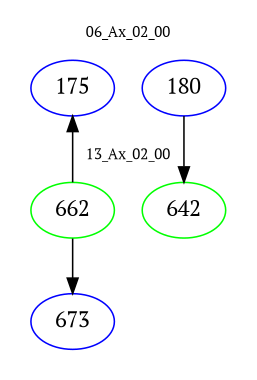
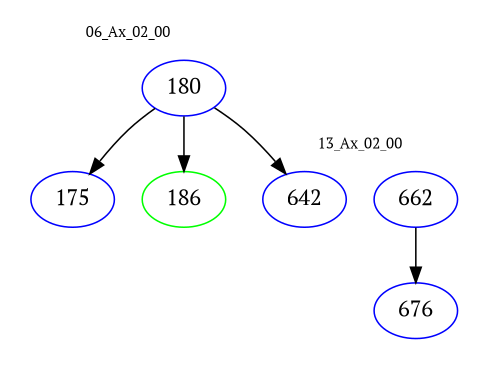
edge "662" -> "175": now "180" -> "175"
node "186": added
node "662": color green -> blue
node "642": color green -> blue
node "673": label "673" -> "676"
